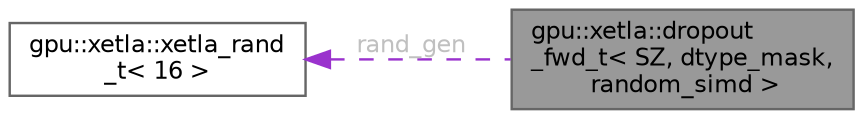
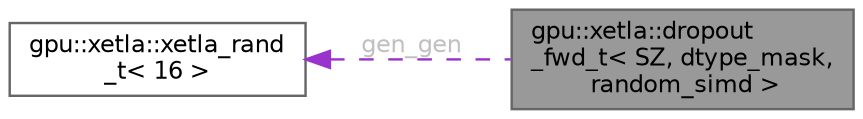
edge "gpu::xetla::dropout _fwd_t< SZ, dtype_mask, random_simd >" -> "gpu::xetla::xetla_rand _t< 16 >": label " rand_gen" -> " gen_gen"
